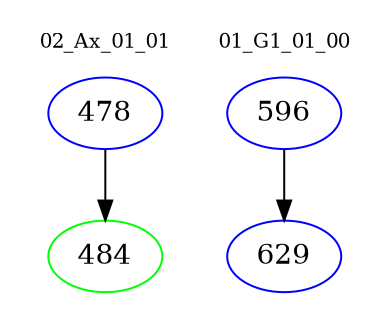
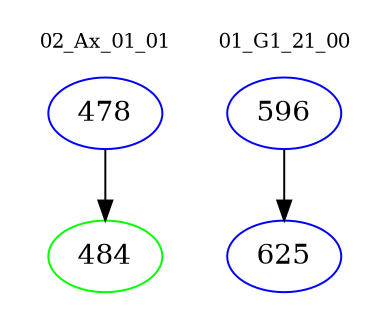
cluster "01_G1_01_00": label "01_G1_01_00" -> "01_G1_21_00"
node "629": label "629" -> "625"
